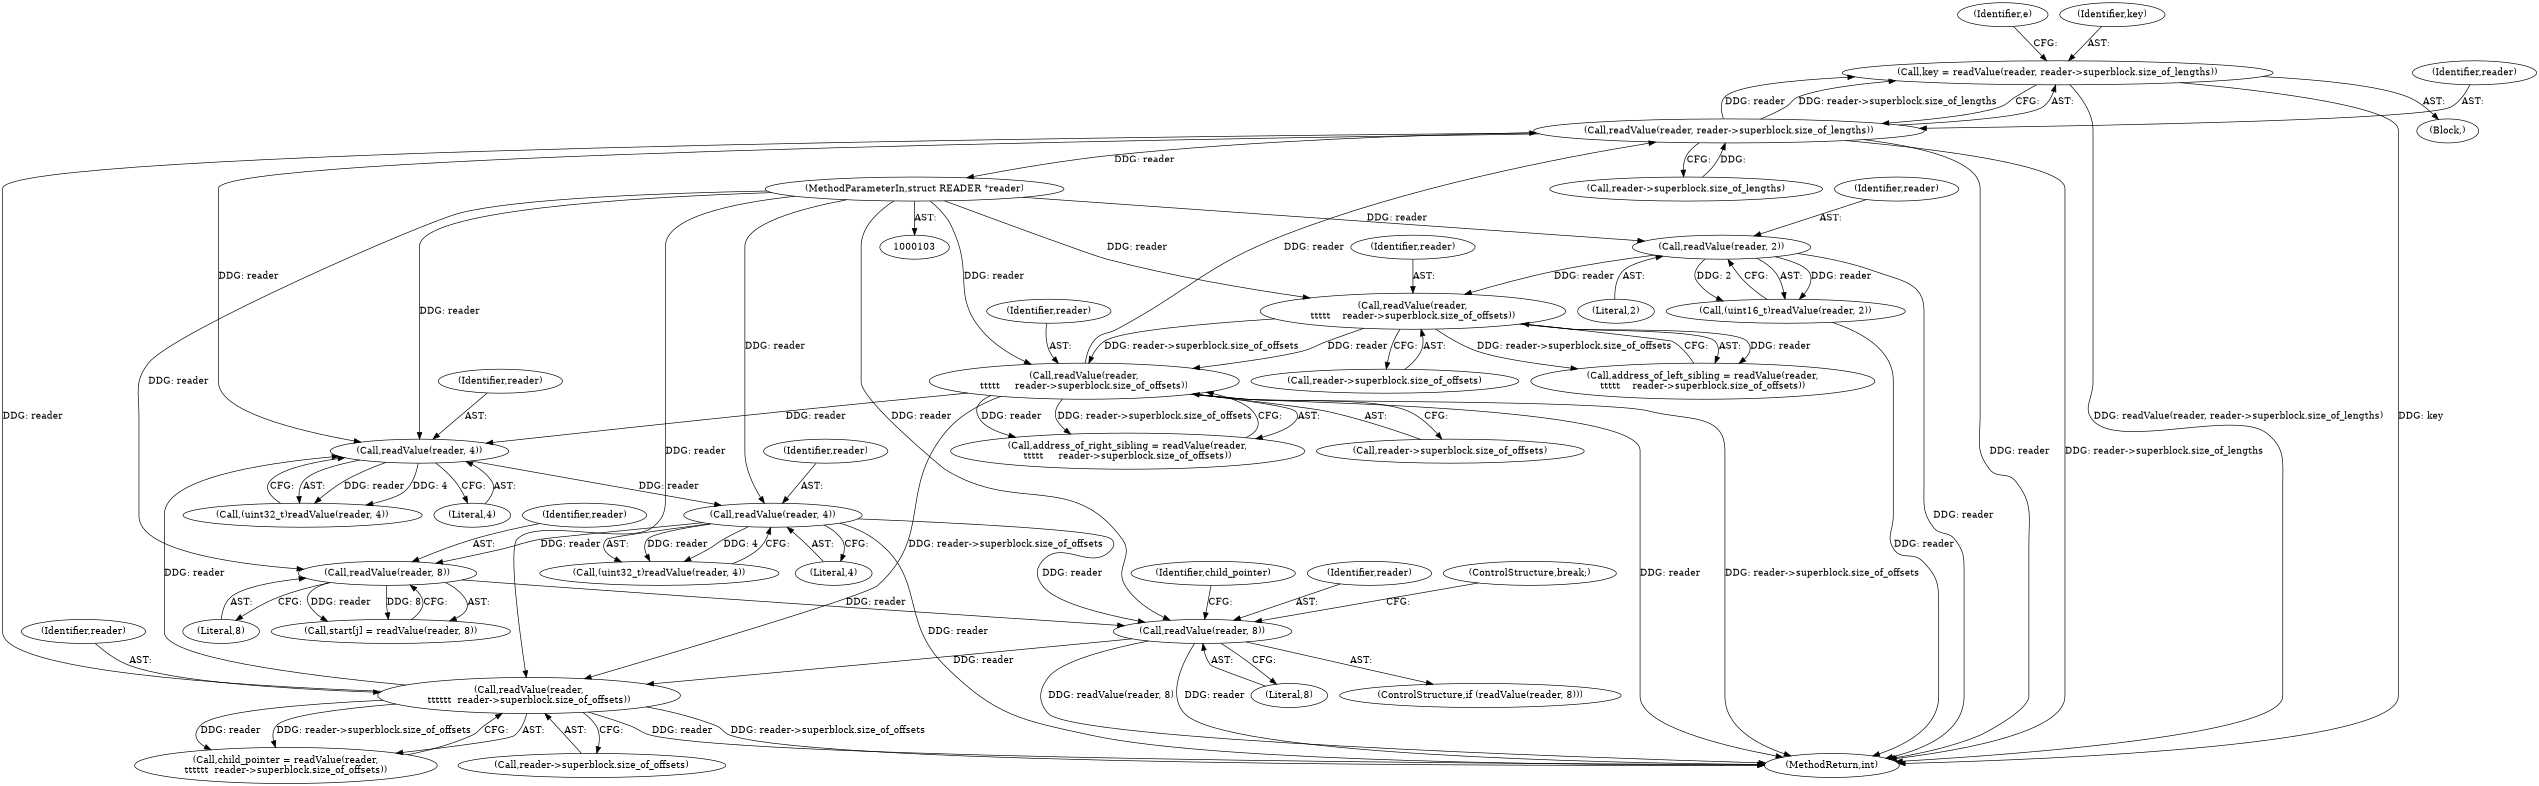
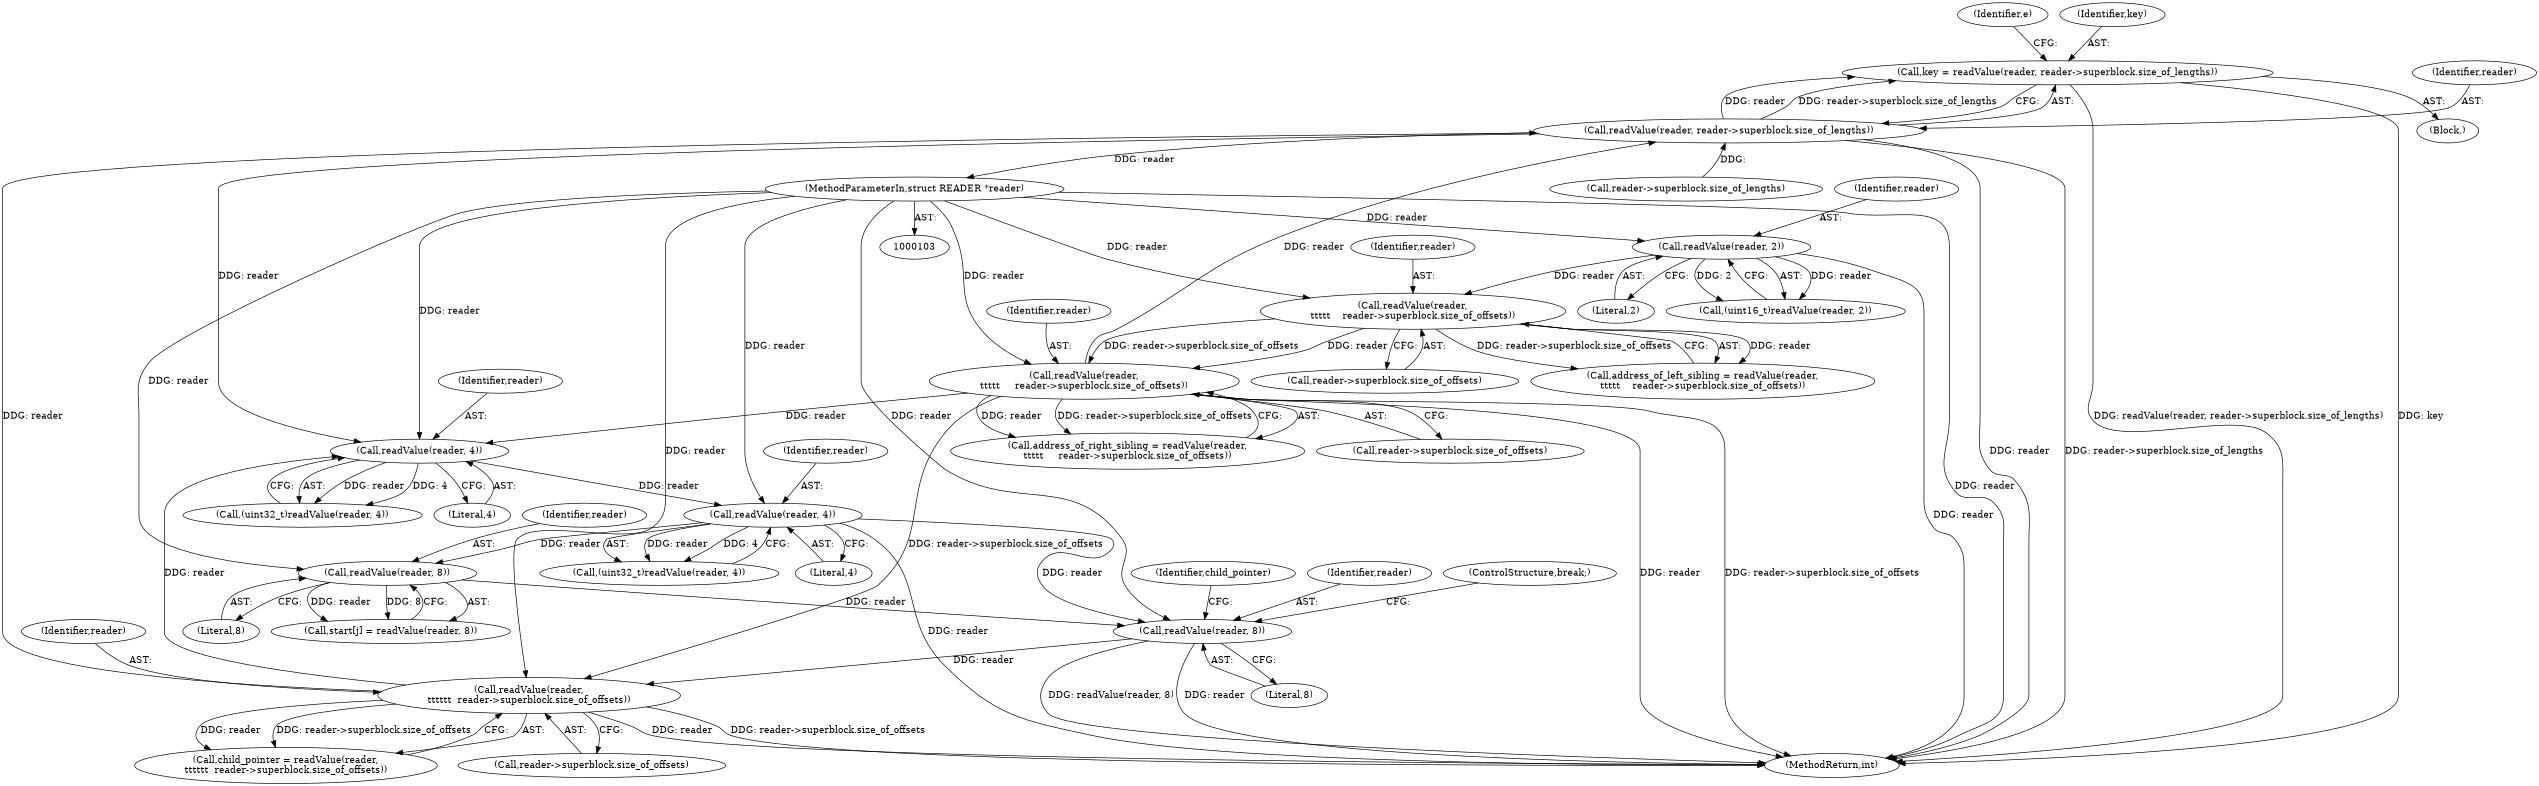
edge "(Call,readValue(reader, reader->superblock.size_of_lengths))" -> "(Call,reader->superblock.size_of_lengths)": removed, label "CFG:"
edge "(Call,readValue(reader, 2))" -> "(Literal,2)": added, label "CFG:"
edge "(Call,(uint16_t)readValue(reader, 2))" -> "(MethodReturn,int)": now "(MethodParameterIn,struct READER *reader)" -> "(MethodReturn,int)"
node "(ControlStructure,if (readValue(reader, 8)))": removed
